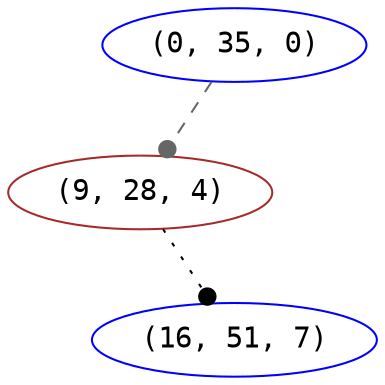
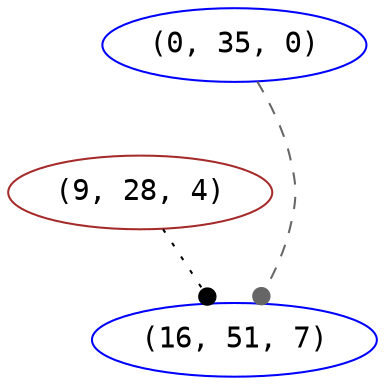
edge "(0, 35, 0)" -> "(9, 28, 4)": now "(0, 35, 0)" -> "(16, 51, 7)"
